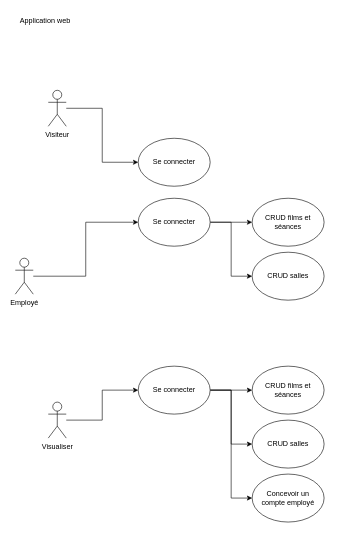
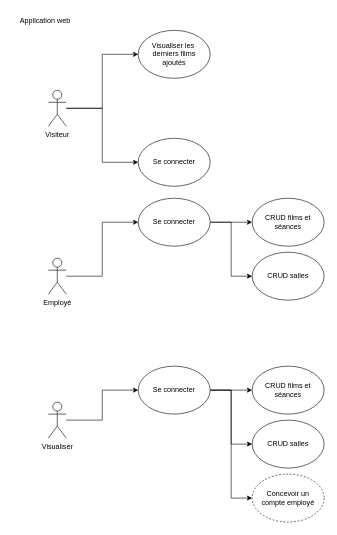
edge "Visiteur" -> "Visualiser les derniers films ajoutés": added
node "Visualiser les derniers films ajoutés": added
node "Employé": moved (24, 276) -> (57, 276)
node "Concevoir un compte employé": style solid -> dashed
